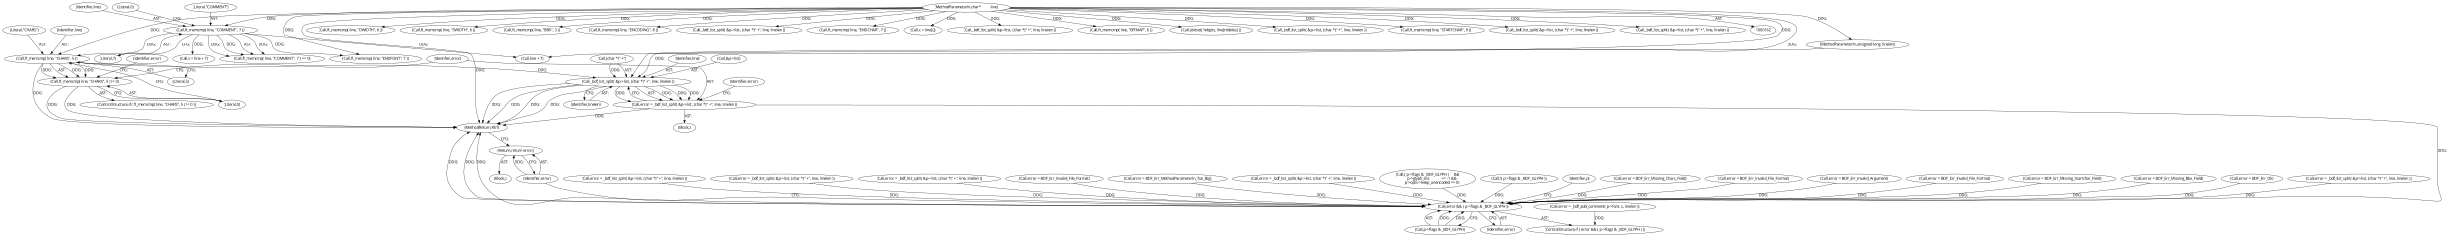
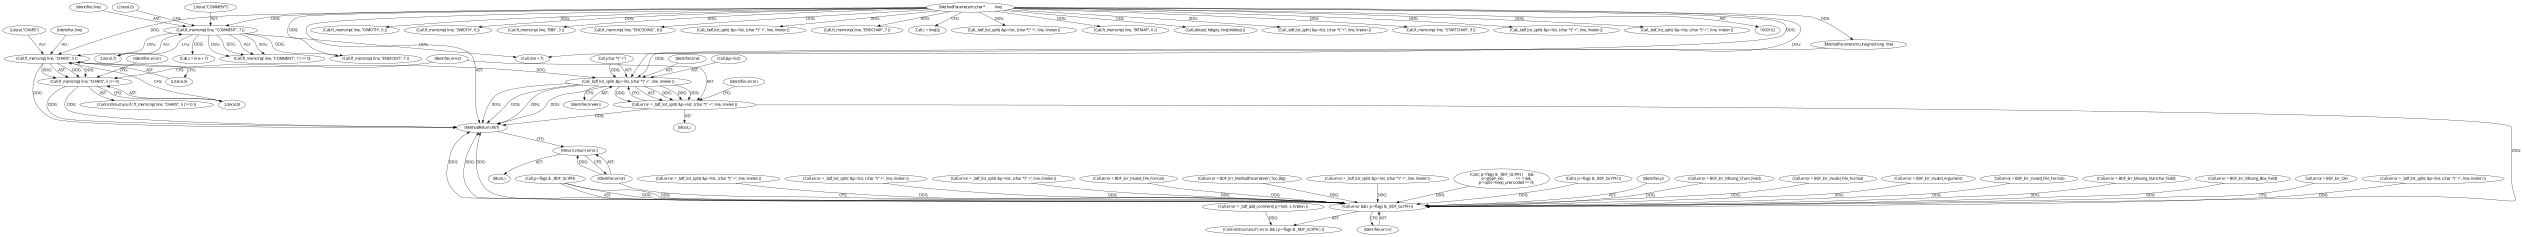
edge "(MethodParameterIn,char*          line)" -> "(Call,c = line[i])": label "DDG: " -> "CFG: "
edge "(MethodParameterIn,char*          line)" -> "(Call,sbitset( hdigits, line[nibbles] ))": label "DDG: " -> "CFG: "
node "(MethodParameterIn,unsigned long  linelen)": label "(MethodParameterIn,unsigned long  linelen)" -> "(MethodParameterIn,unsigned long  line)"
edge "(MethodParameterIn,char*          line)" -> "(MethodReturn,RET)": label "DDG: " -> "AST: "
edge "(Identifier,p)" -> "(Call,error && ( p->flags & _BDF_GLYPH ))": label "CFG: " -> "AST: "
edge "(Call,error = BDF_Err_Ok)" -> "(Call,error && ( p->flags & _BDF_GLYPH ))": label "DDG: " -> "CFG: "
edge "(Call,error && ( p->flags & _BDF_GLYPH ))" -> "(Call,p->flags & _BDF_GLYPH)": removed, label "CFG:"
